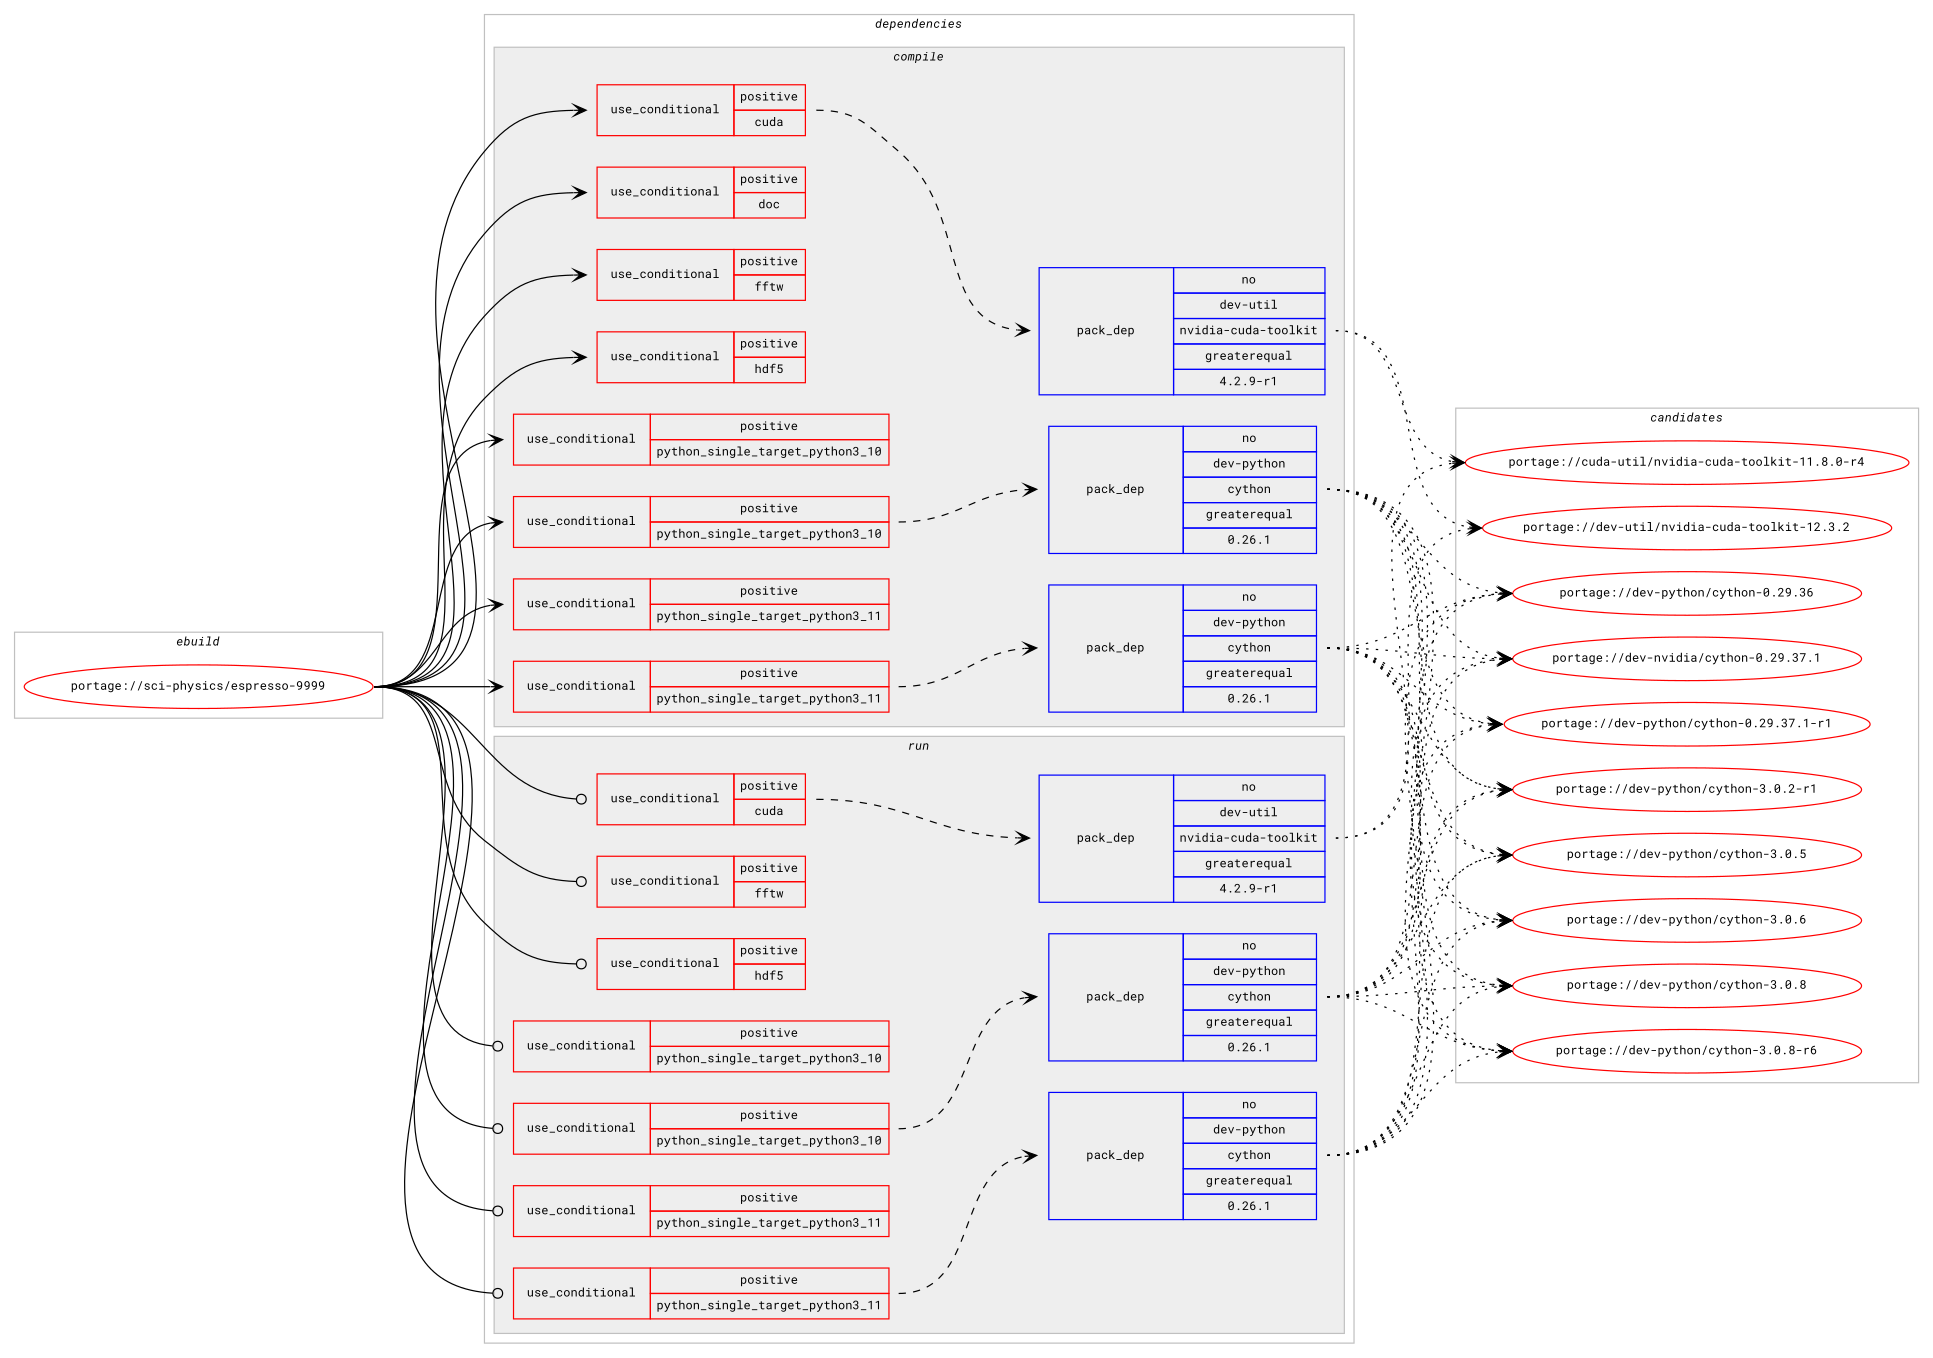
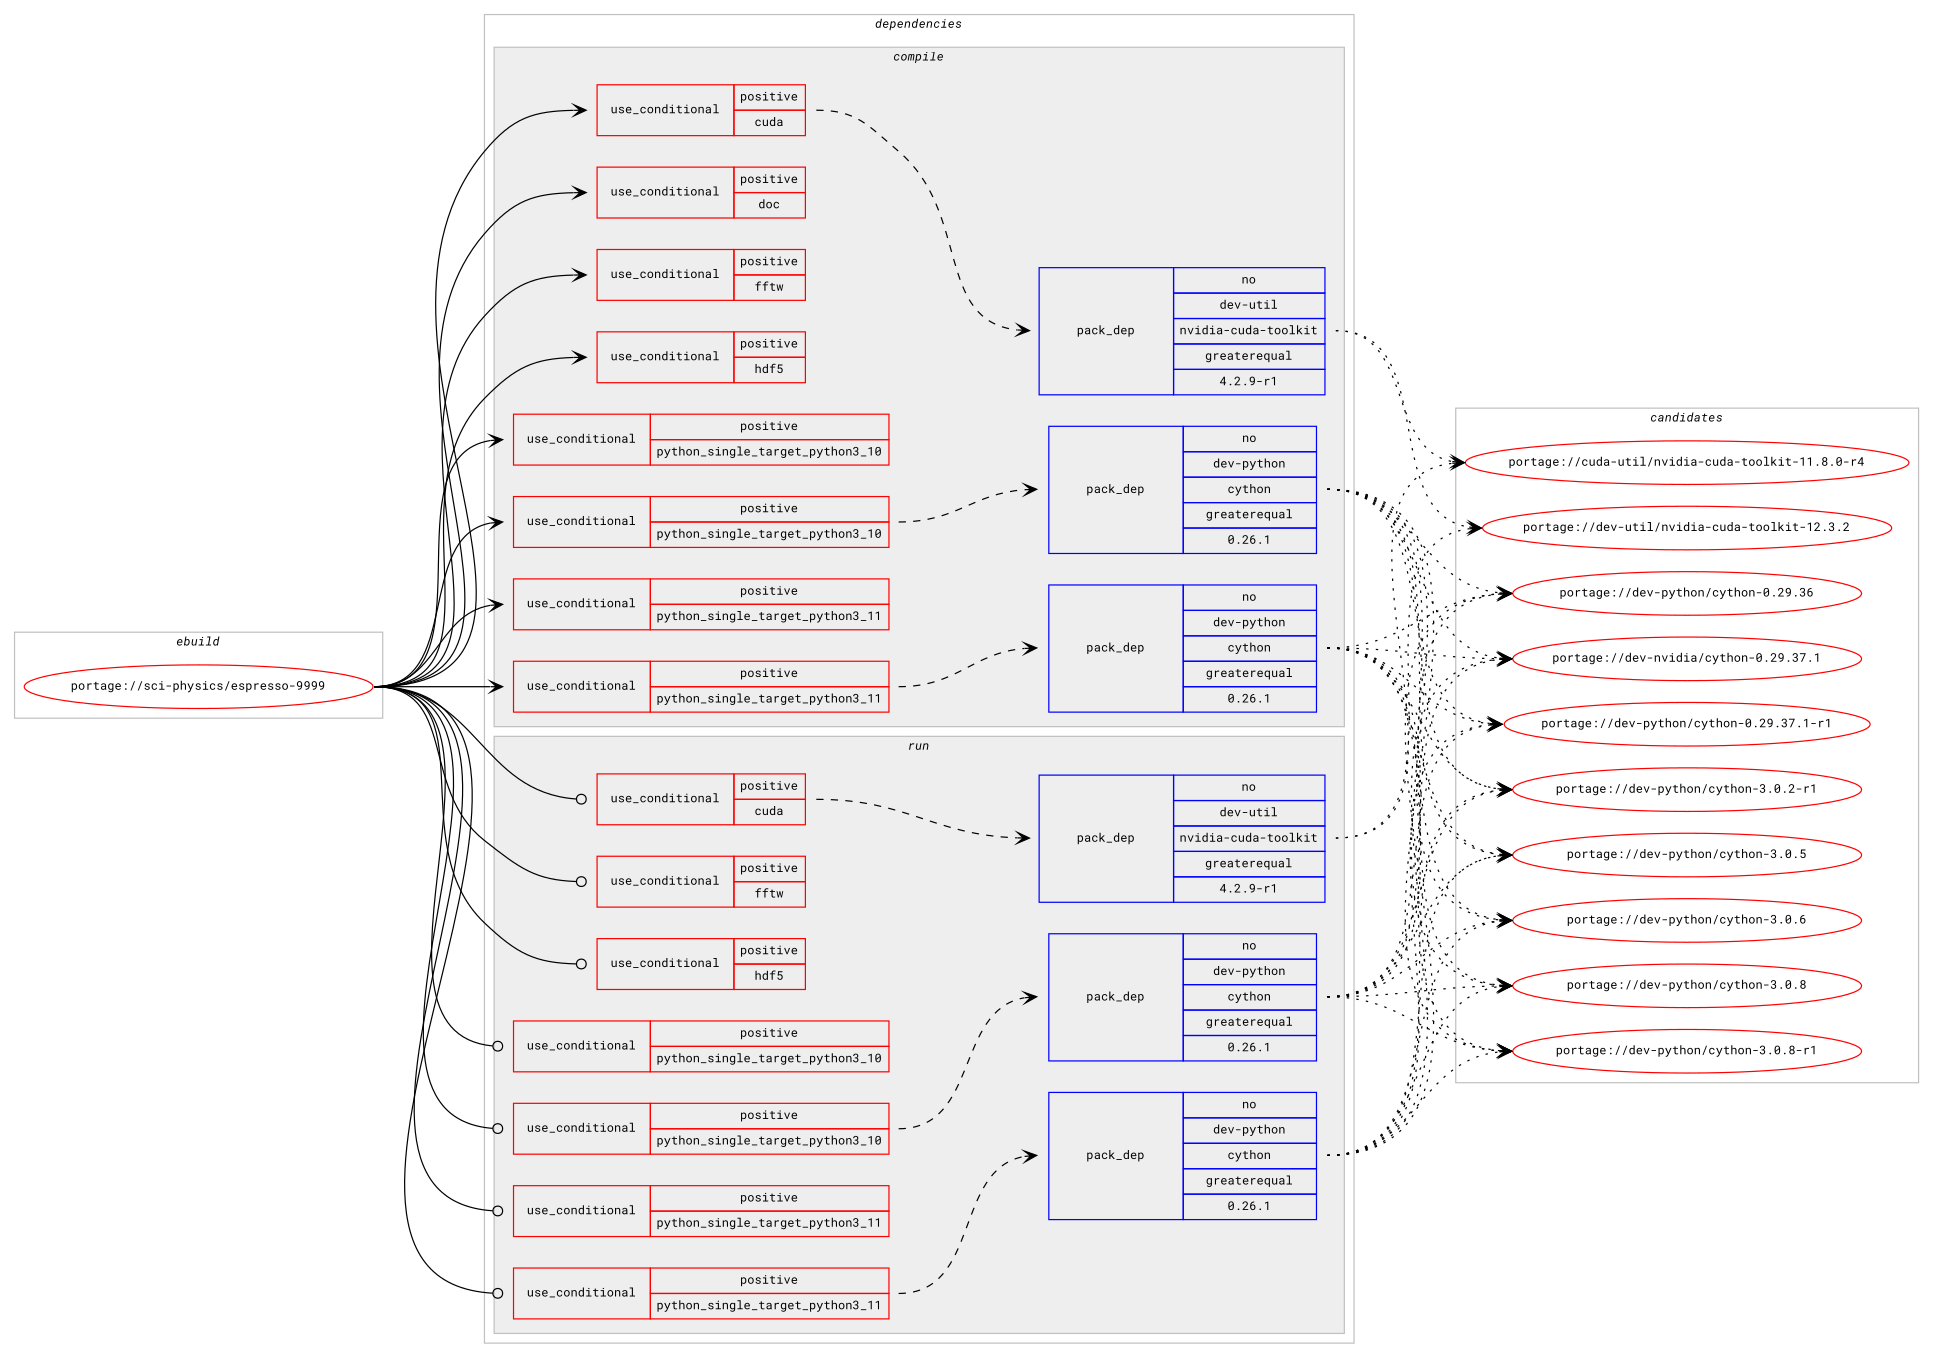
node "portage://dev-python/cython-3.0.8-r6": label "portage://dev-python/cython-3.0.8-r6" -> "portage://dev-python/cython-3.0.8-r1"
